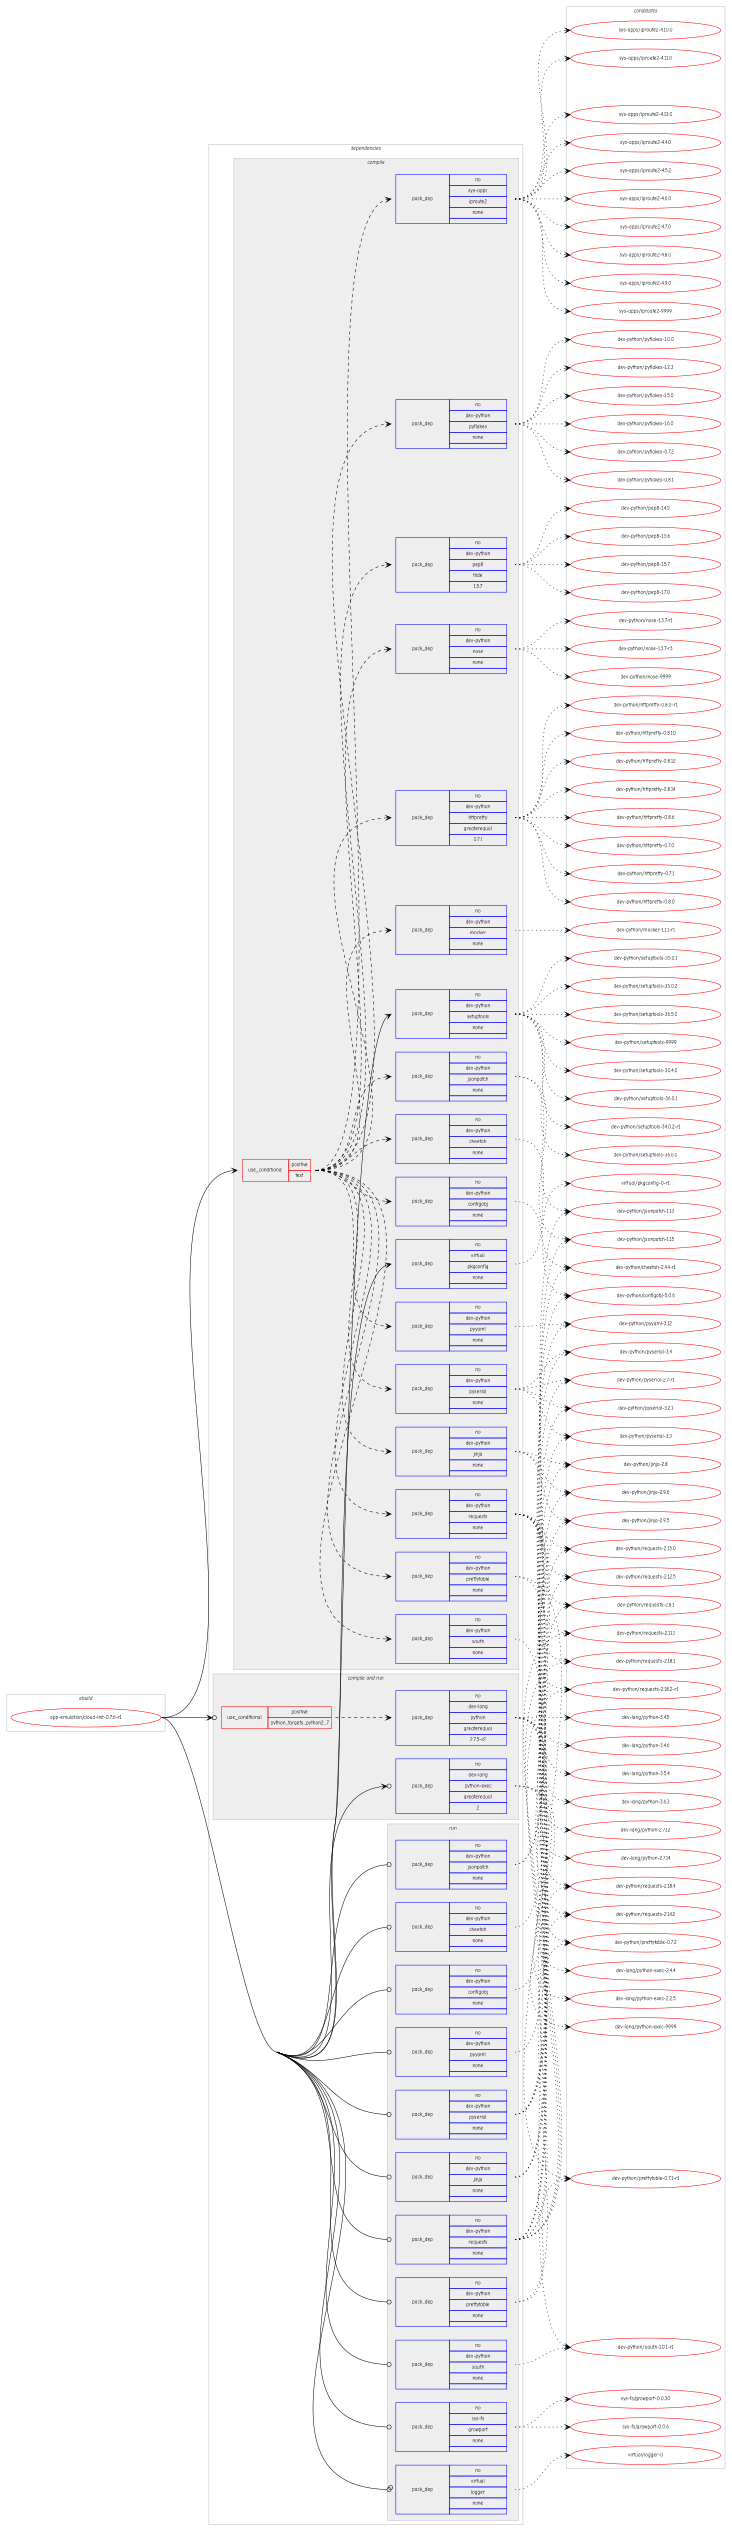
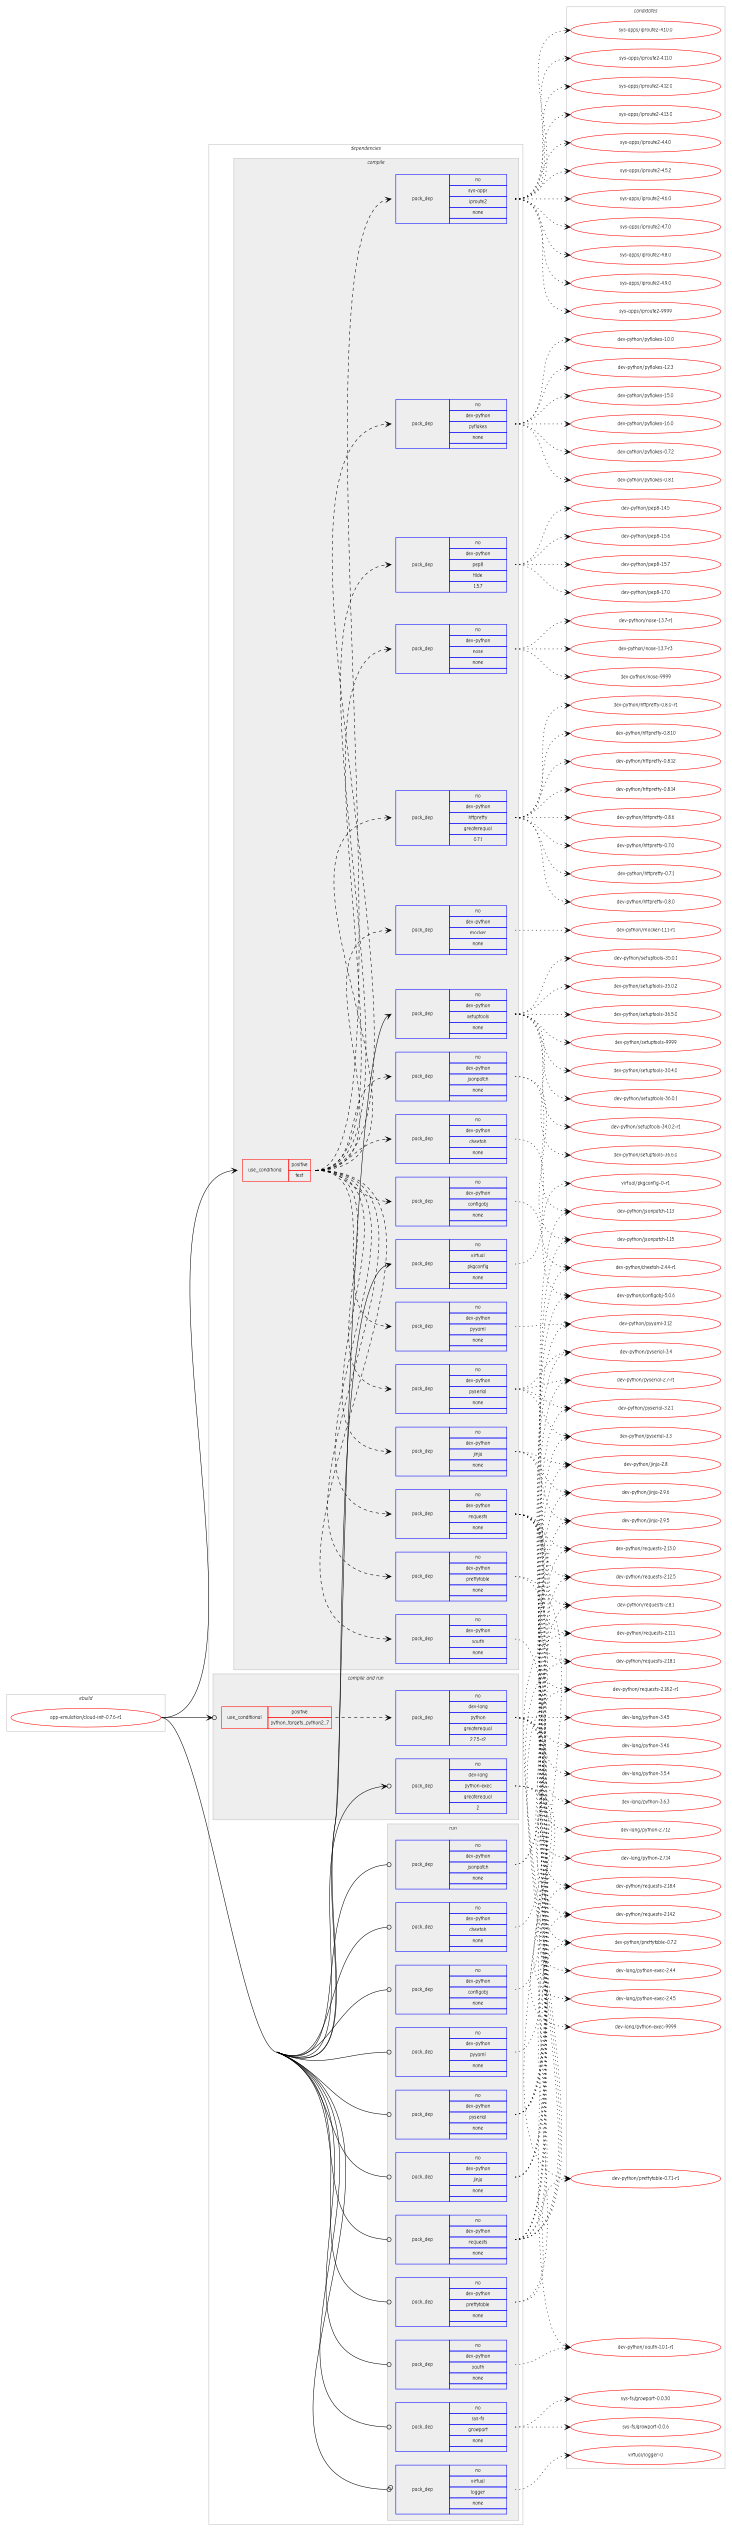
node "sys-apps/iproute2-4.12.0": added
node "dev-lang/python-exec-2.2.5": label "dev-lang/python-exec-2.2.5" -> "dev-lang/python-exec-2.4.5"
